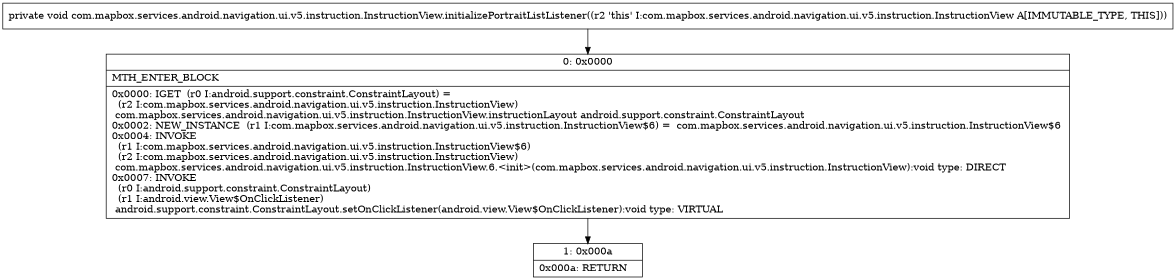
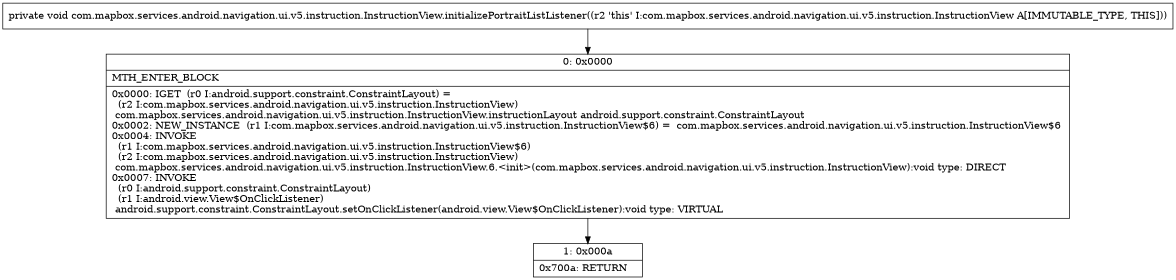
node "1: 0x000a": text "0x000a: RETURN" -> "0x700a: RETURN"
